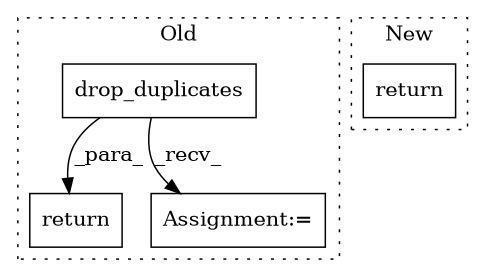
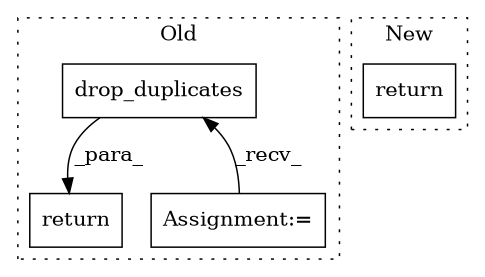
edge "drop_duplicates" -> "Assignment:=": reversed
